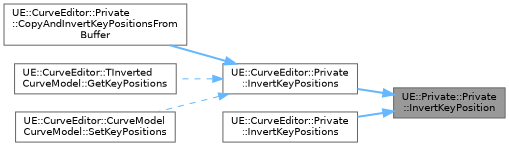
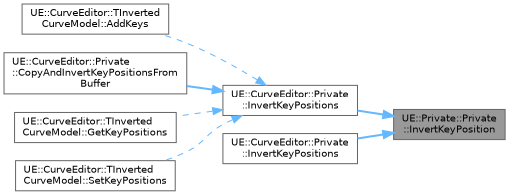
node "UE::CurveEditor::TInverted CurveModel::AddKeys": added
node "UE::CurveEditor::CurveModel CurveModel::SetKeyPositions": label "UE::CurveEditor::CurveModel CurveModel::SetKeyPositions" -> "UE::CurveEditor::TInverted CurveModel::SetKeyPositions"
